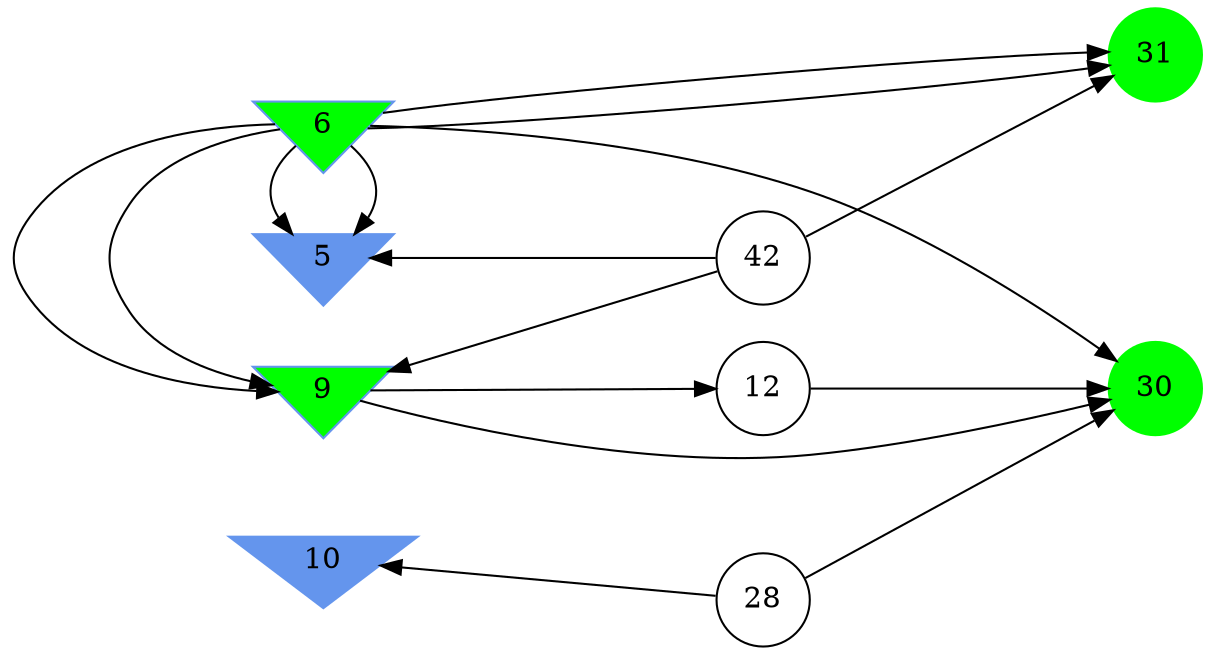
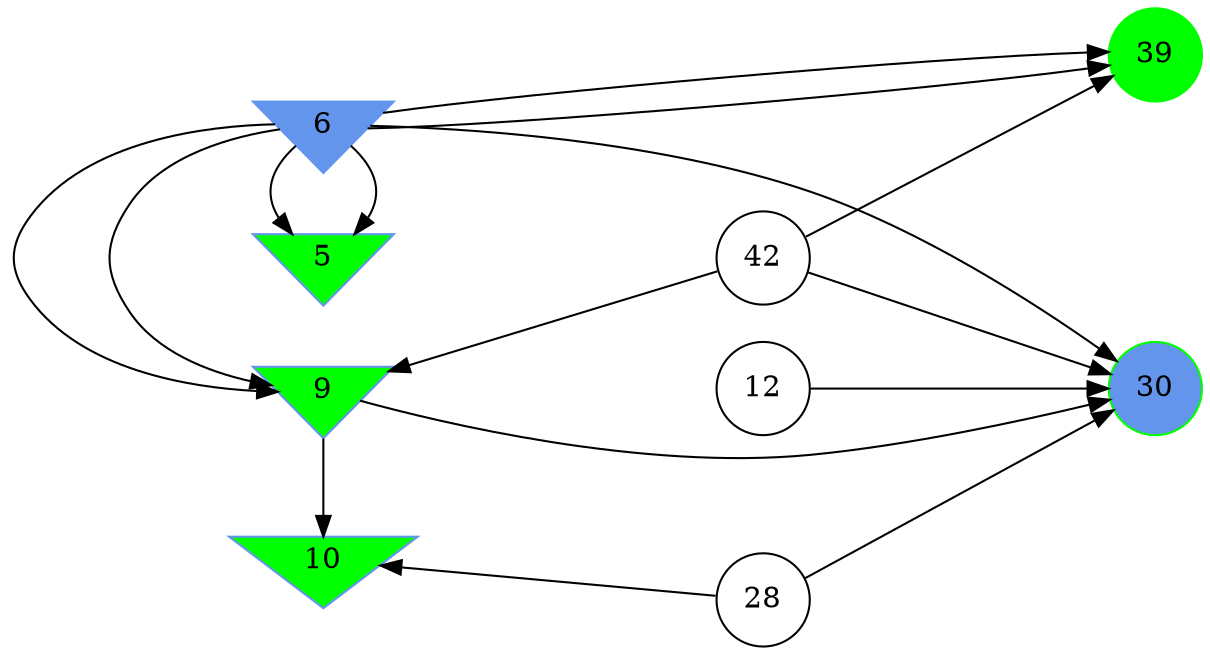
node "31": label "31" -> "39"
node "6": fillcolor green -> cornflowerblue
node "5": fillcolor cornflowerblue -> green
edge "42" -> "5": now "42" -> "30"
node "30": fillcolor green -> cornflowerblue
edge "9" -> "12": now "9" -> "10"
node "10": fillcolor cornflowerblue -> green
